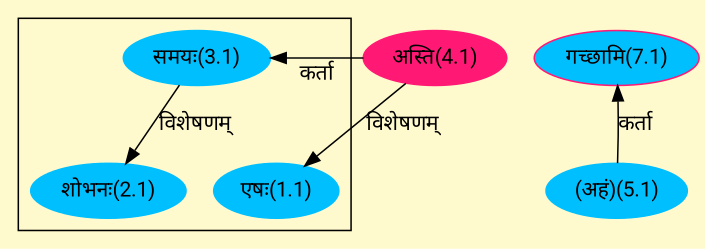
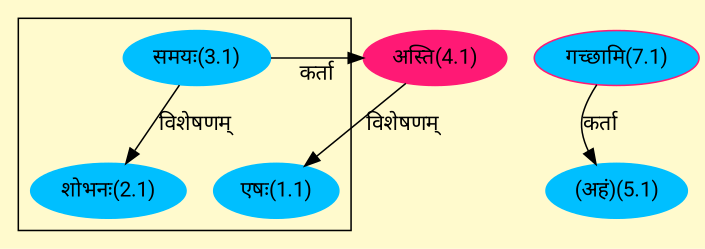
edge "अस्ति(4.1)" -> "समयः(3.1)": reversed
edge "(अहं)(5.1)" -> "गच्छामि(7.1)": reversed
